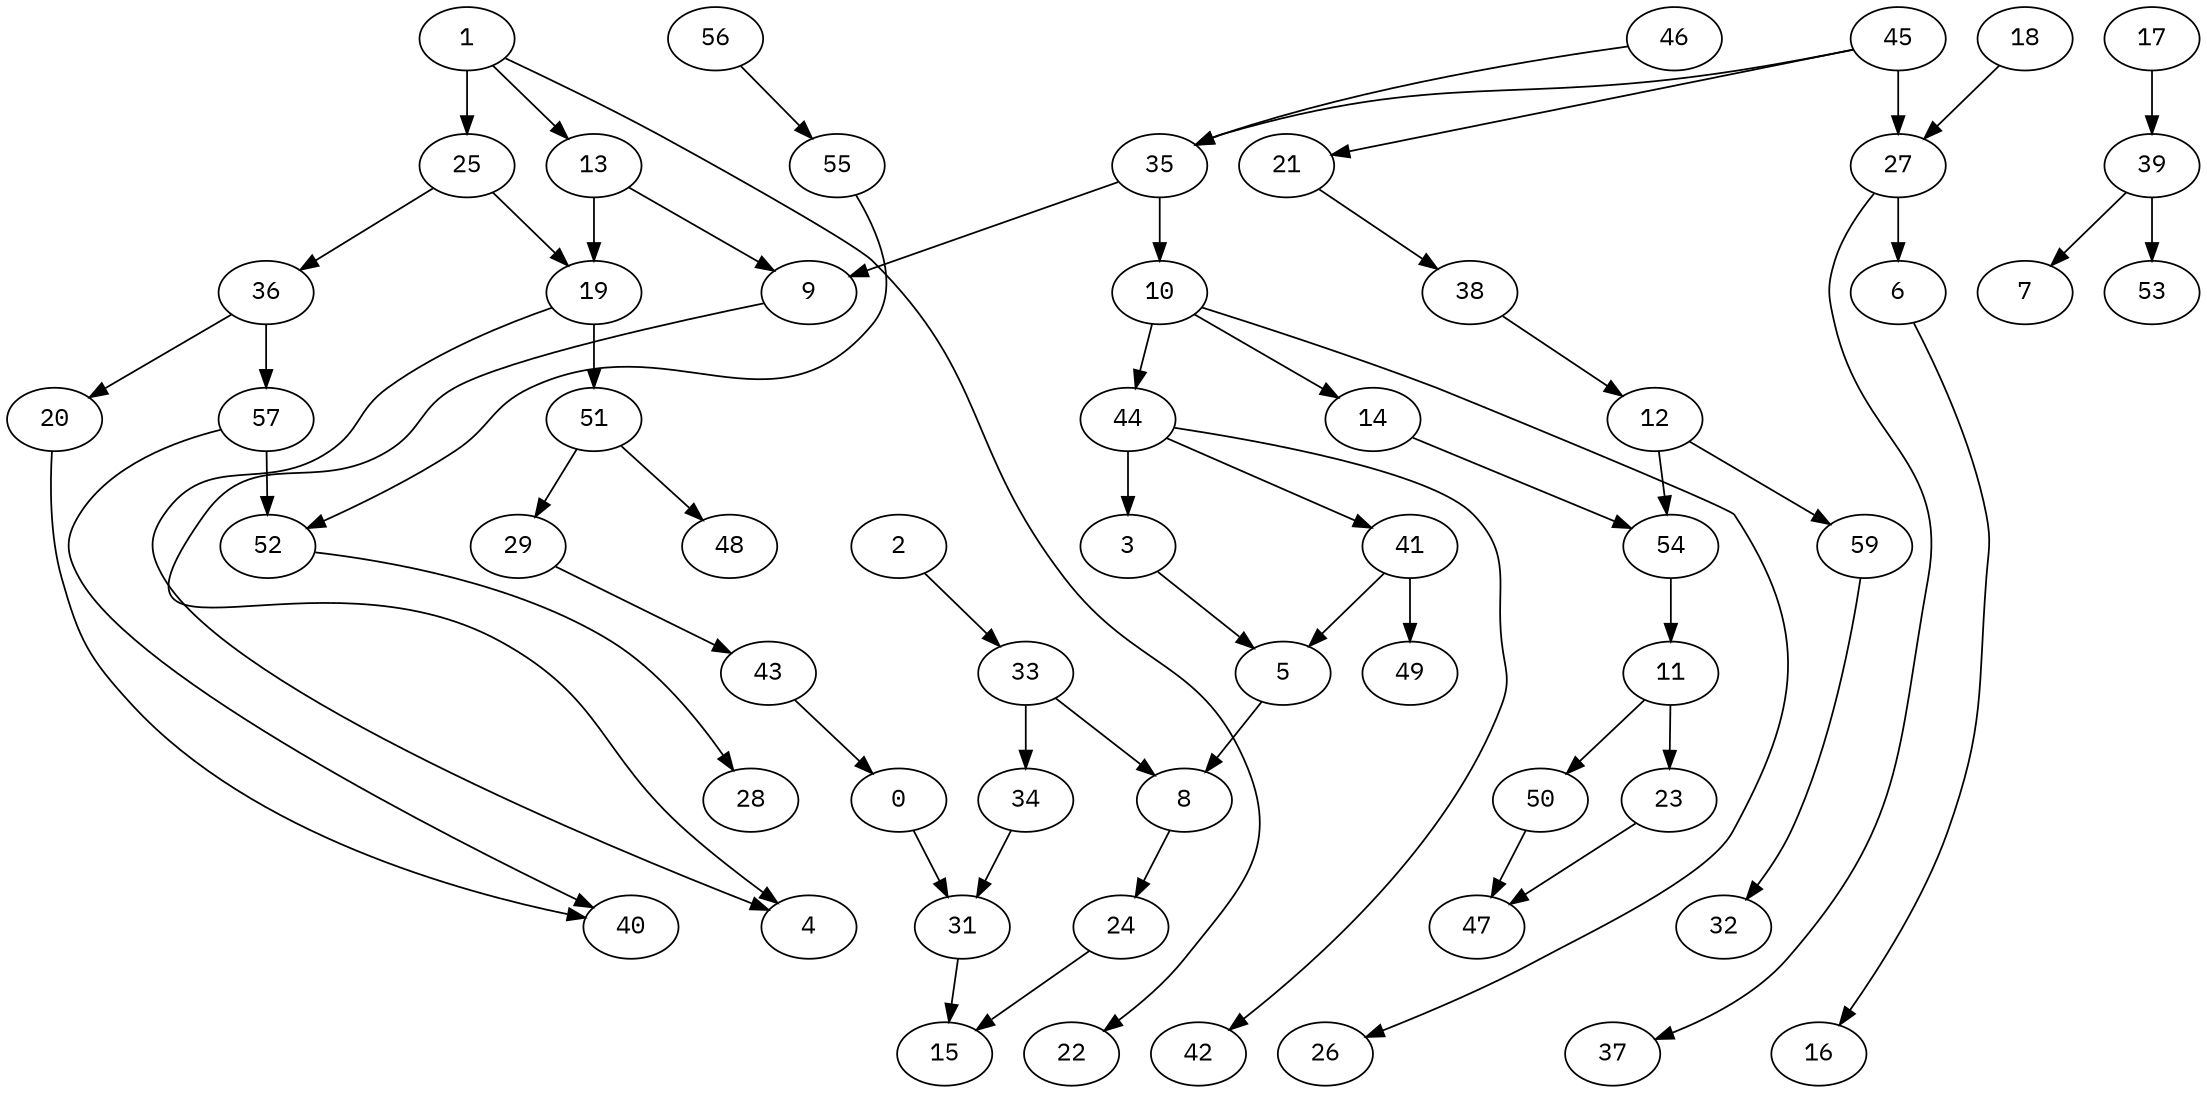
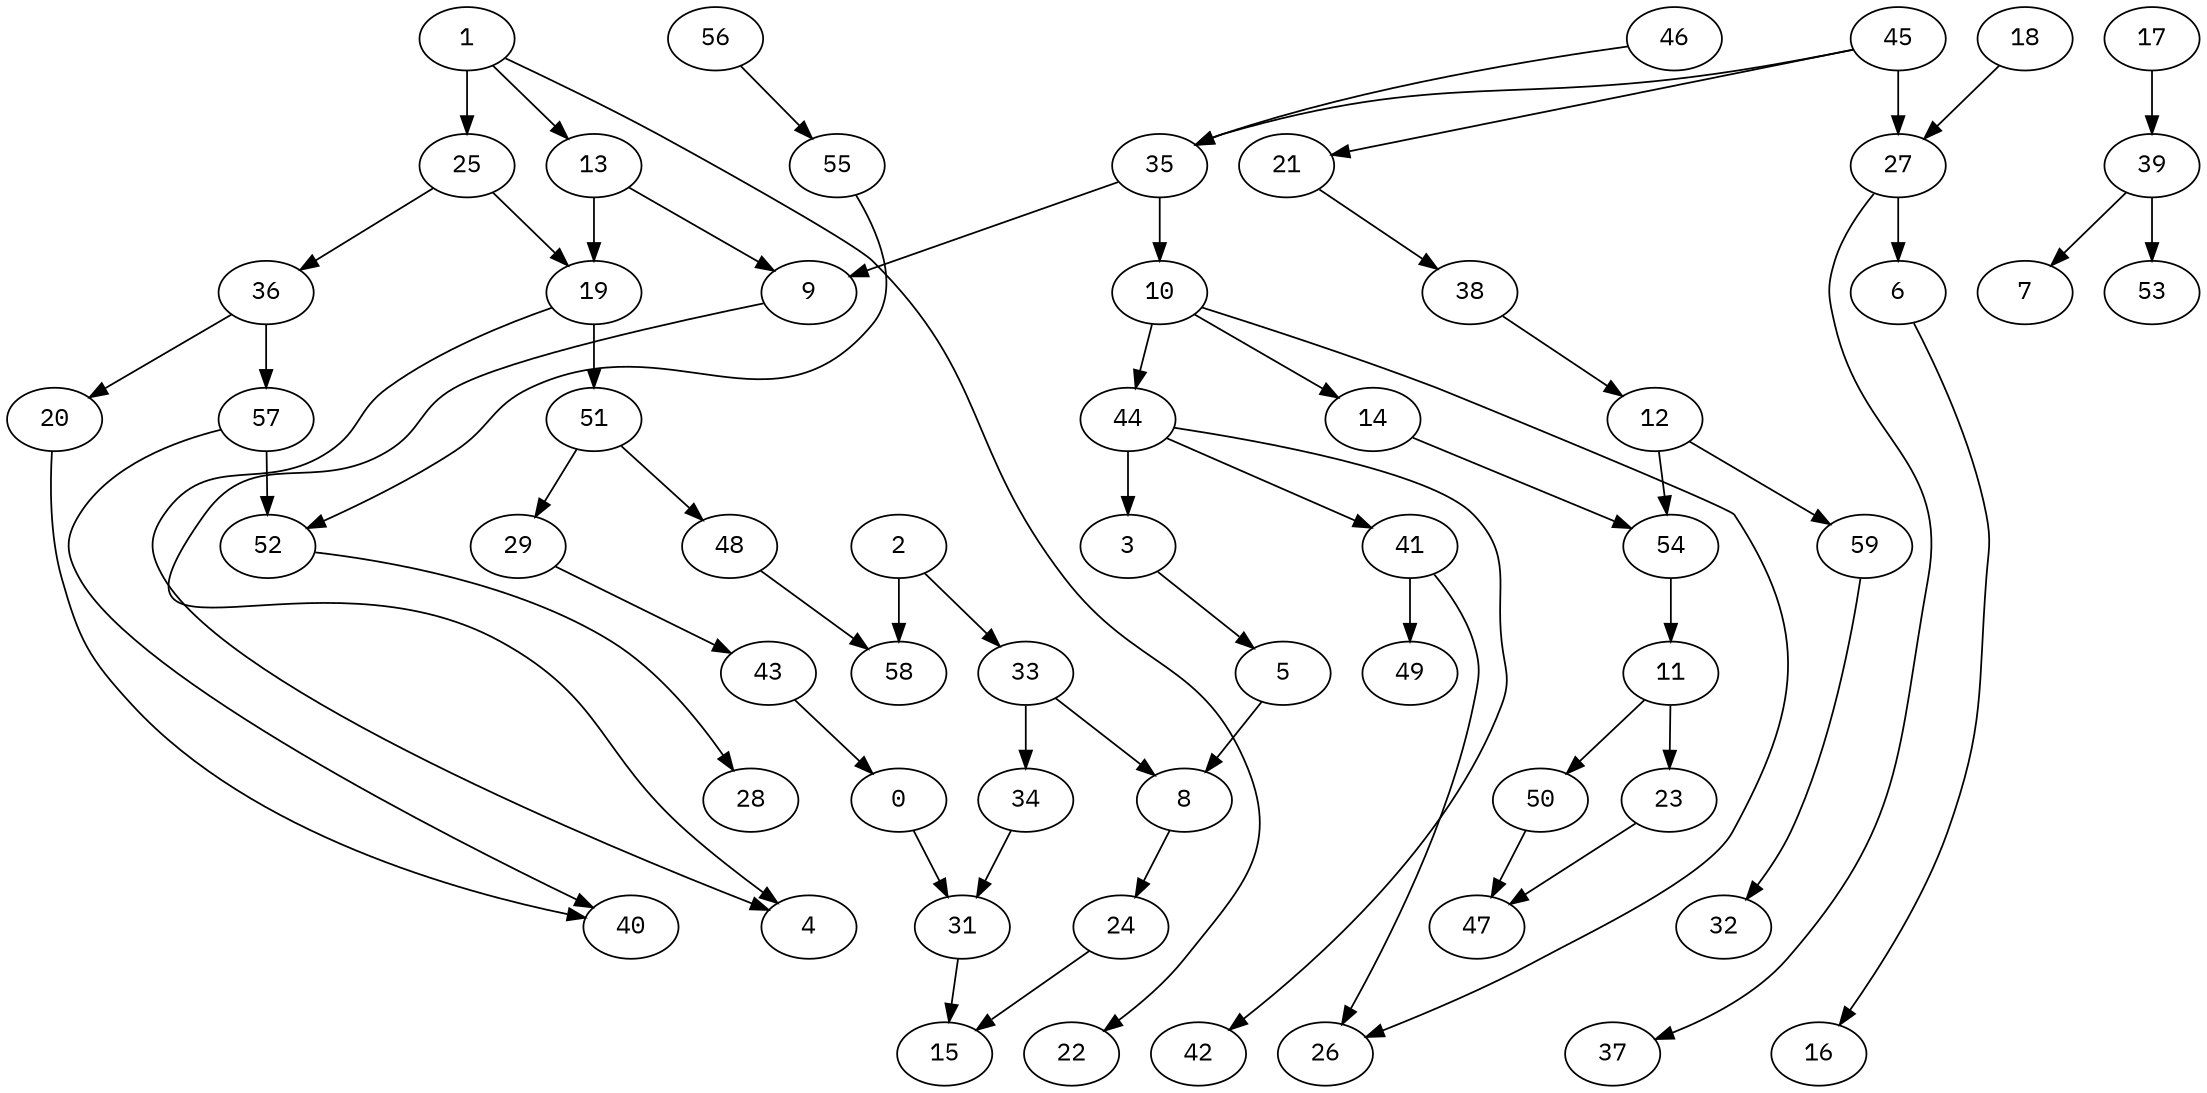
edge "41" -> "5": now "41" -> "26"
node "58": added
